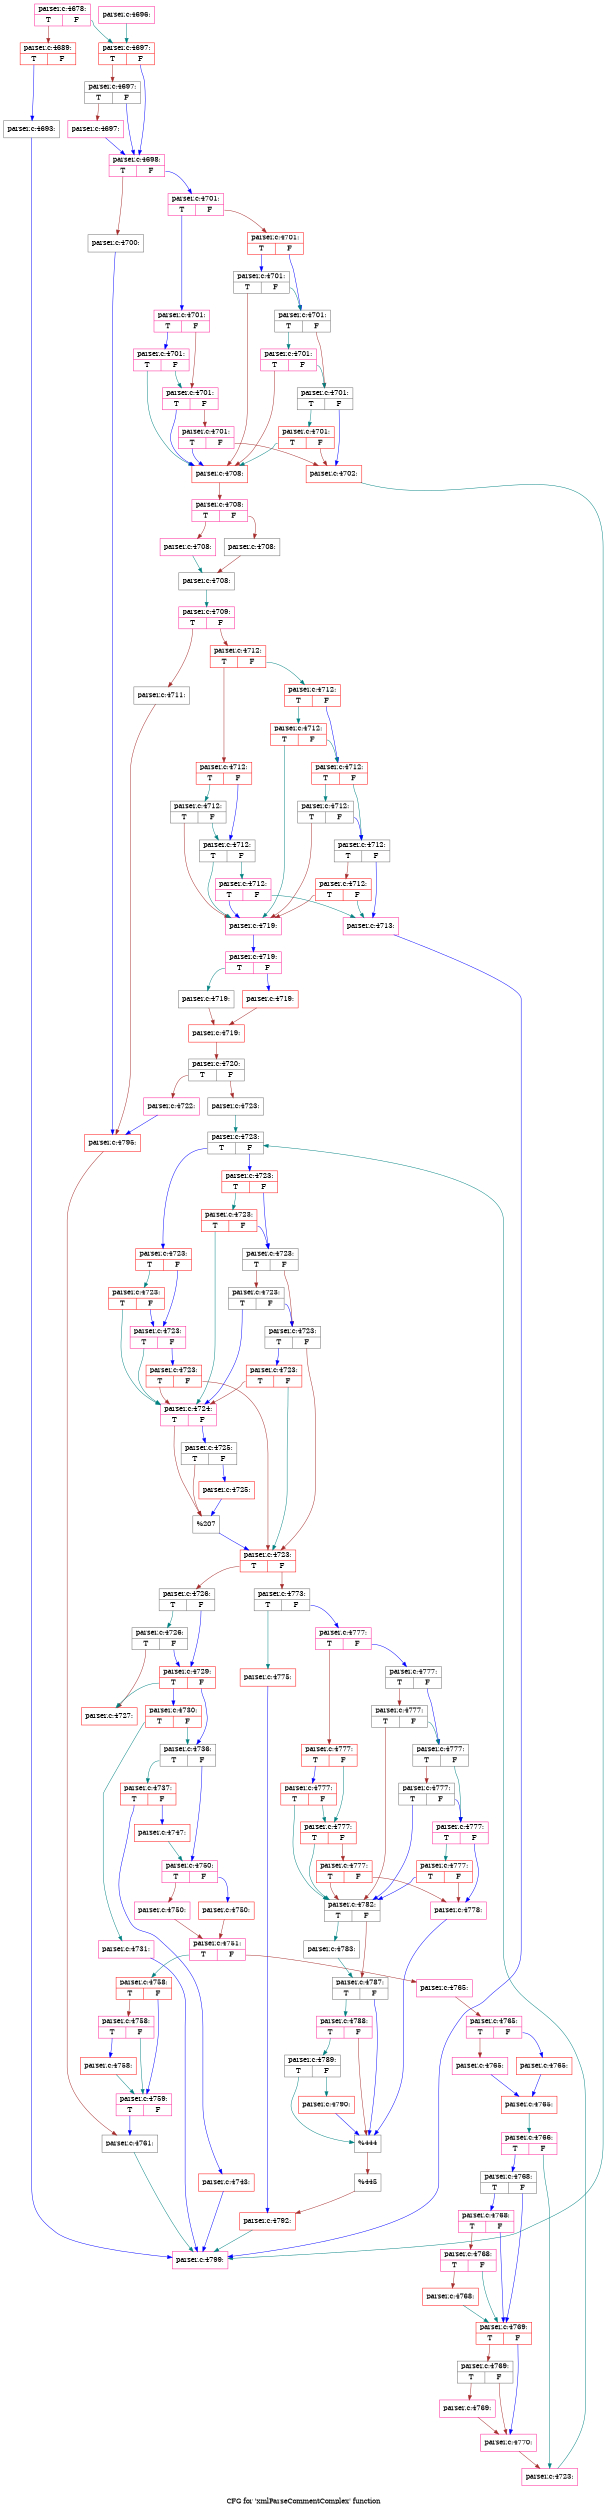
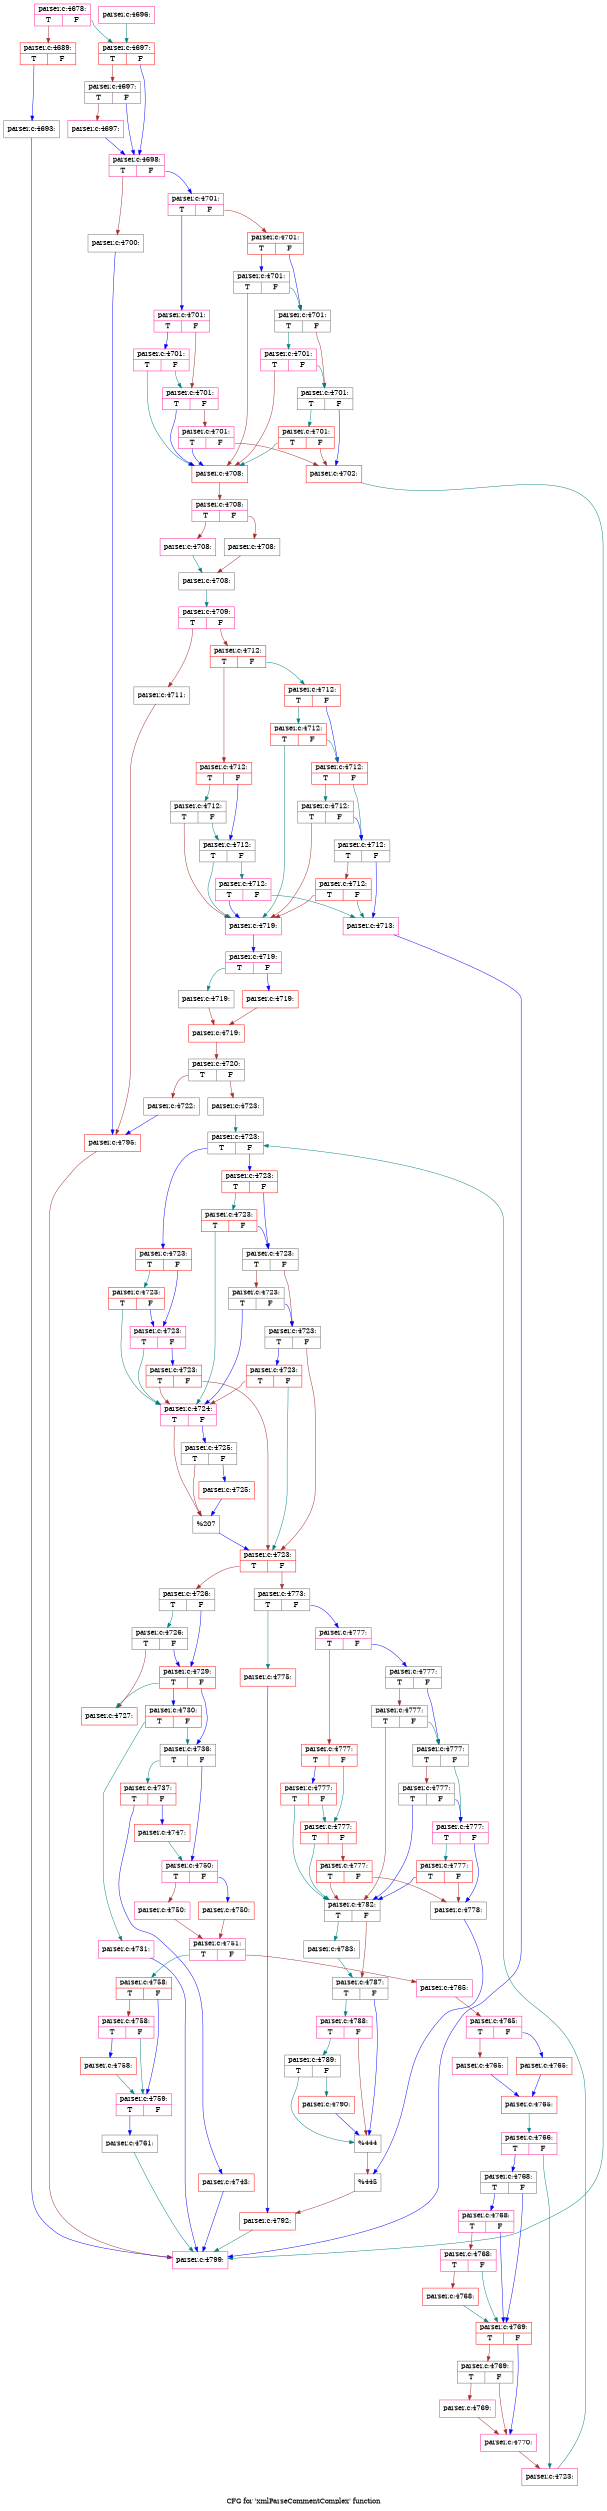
edge "parser.c:4795:" -> "parser.c:4761:": now "parser.c:4795:" -> "parser.c:4799:"
node "parser.c:4778:": color deeppink -> gray40
edge "parser.c:4778:" -> "%444": now "parser.c:4778:" -> "%445"
